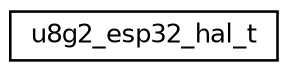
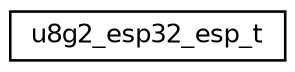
node "u8g2_esp32_hal_t": label "u8g2_esp32_hal_t" -> "u8g2_esp32_esp_t"
